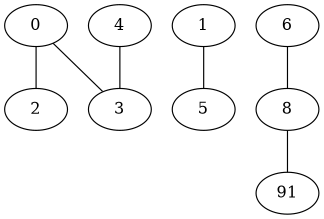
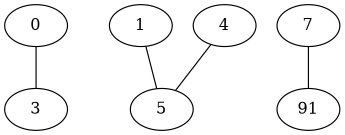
node "6": removed
edge "4" -- "3": now "4" -- "5"
node "2": removed
node "8": label "8" -> "7"
